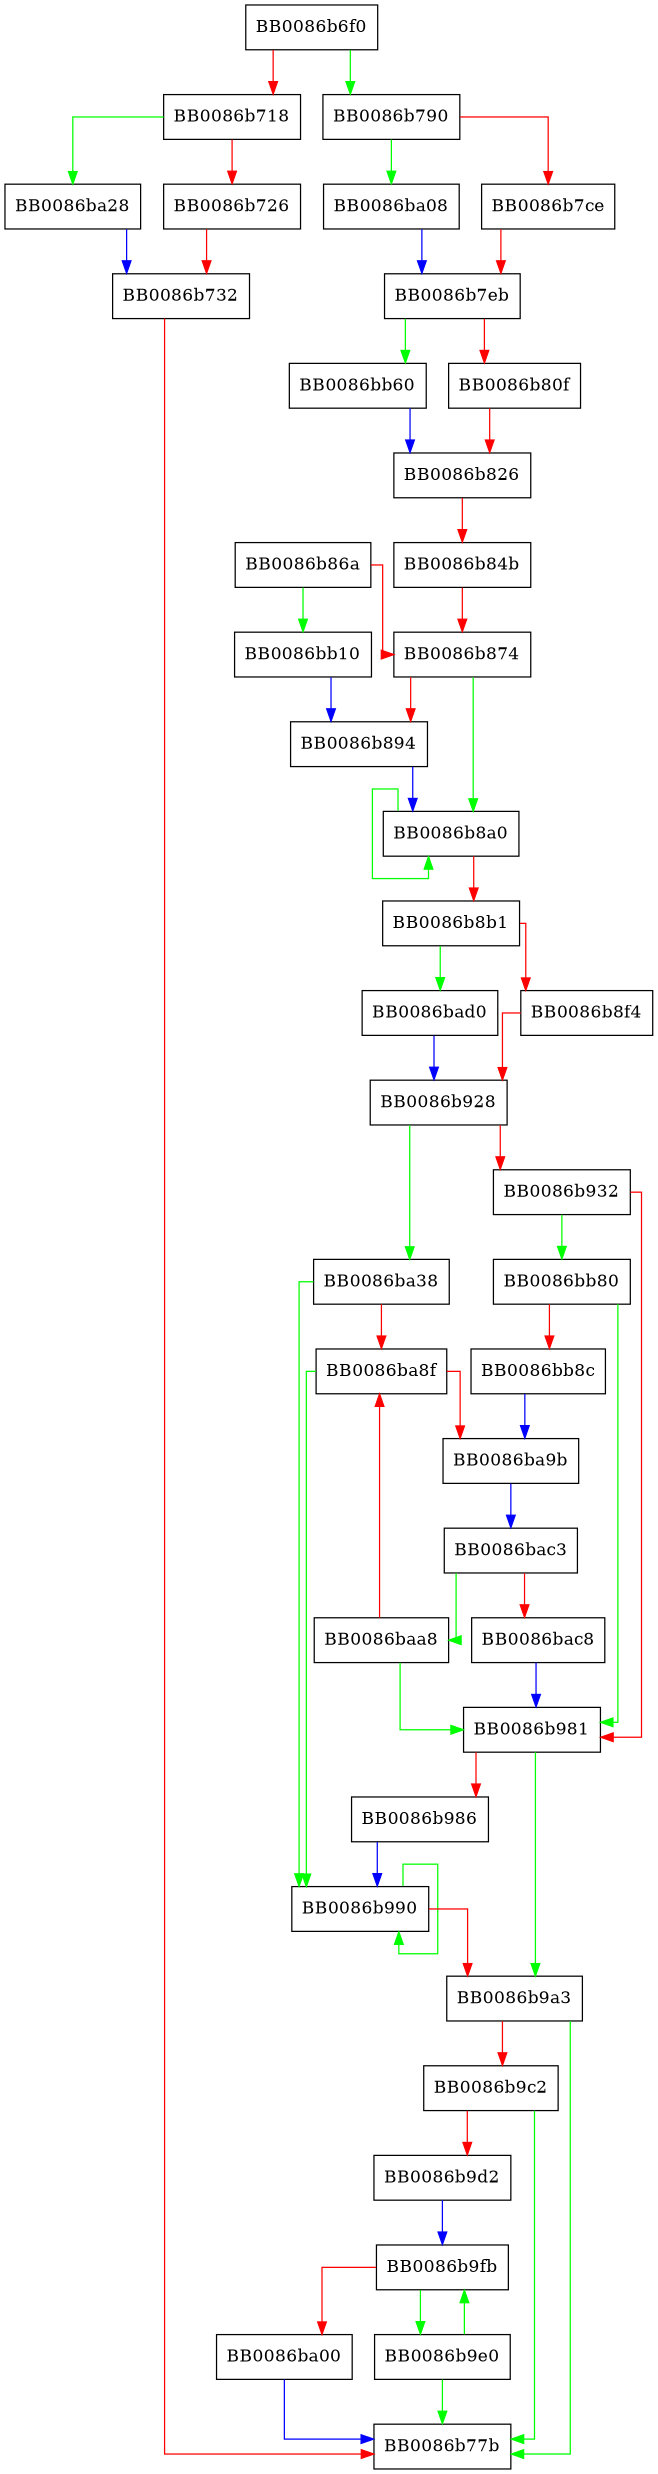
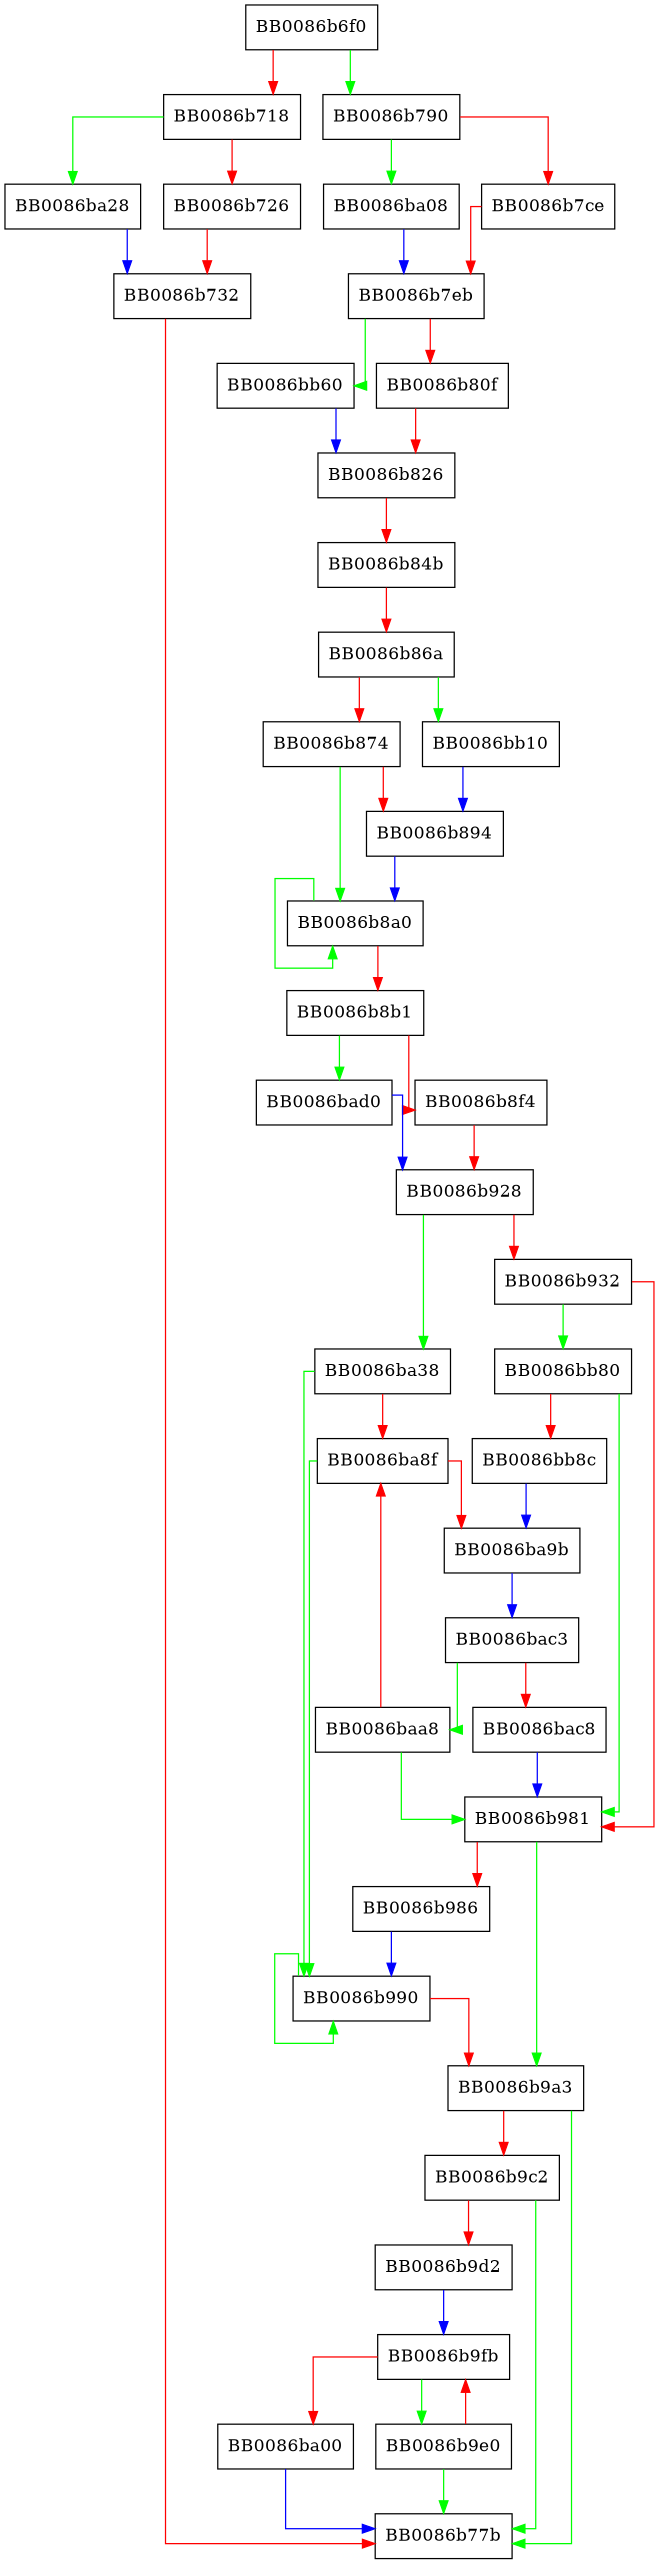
edge "BB0086b84b" -> "BB0086b874": now "BB0086b84b" -> "BB0086b86a"
edge "BB0086b9e0" -> "BB0086b9fb": color green -> red
